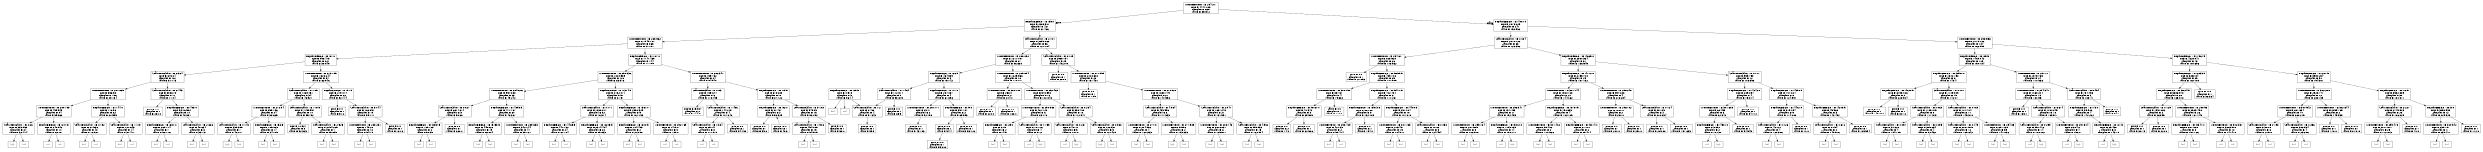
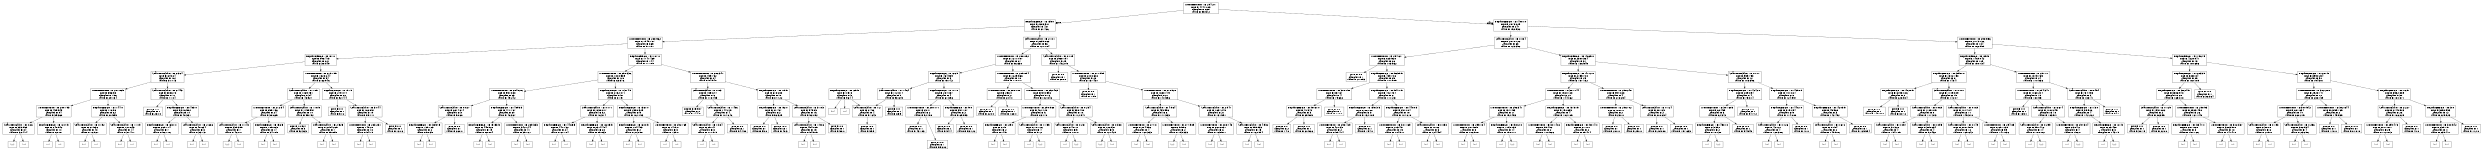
node "value = 0.0 samples = 1 value = 110.0": label "value = 0.0 samples = 1 value = 110.0" -> "mse = 0.0 samples = 1 value = 110.0"
edge "mse = -0.0 samples = 1 value = 48.3" -> "Depth_GEBCO <= -92.0 mse = 21.467 samples = 2 value = 56.325": reversed
edge "mse = 0.0 samples = 1 value = 94.4" -> "mse = -0.0 samples = 1 value = 55.202": now "WOA_TEMP_K <= 280.171 mse = 23.11 samples = 2 value = 52.798" -> "mse = -0.0 samples = 1 value = 55.202"
